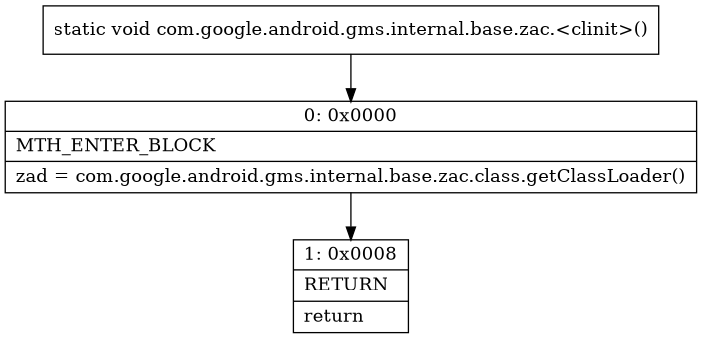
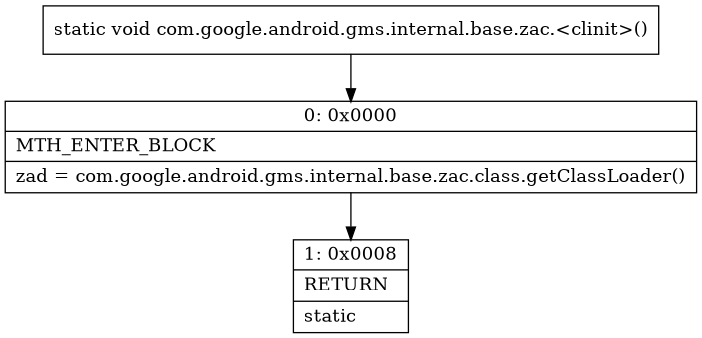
node "1: 0x0008": text "return" -> "static"
